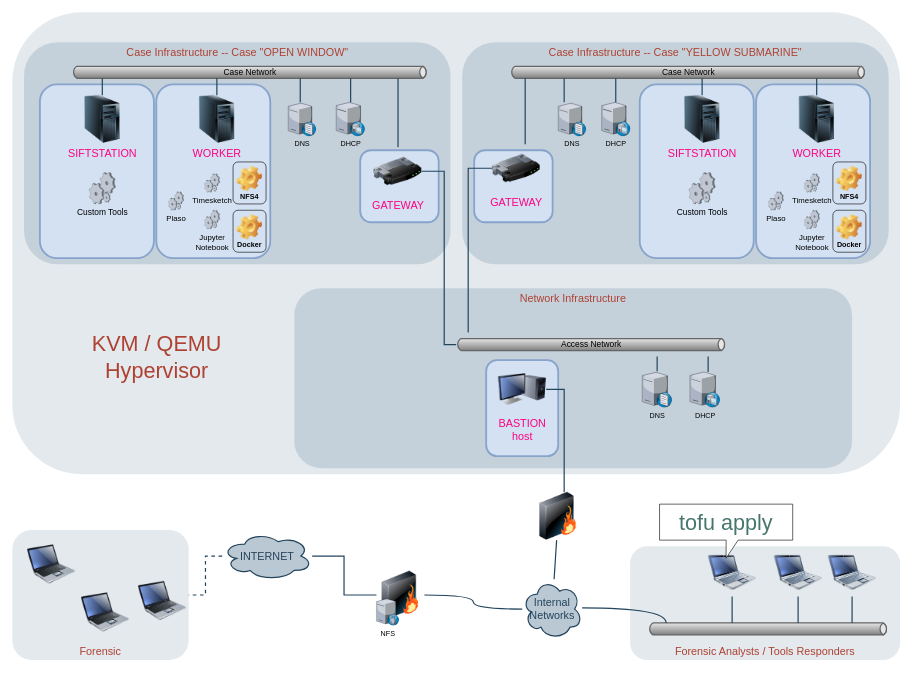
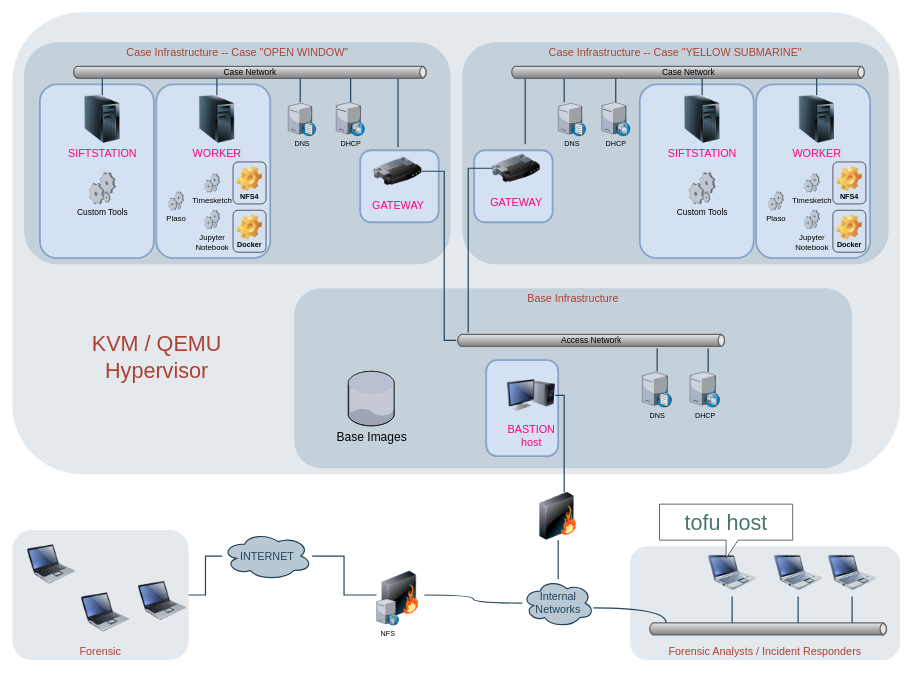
node "Network Infrastructure": label "Network Infrastructure" -> "Base Infrastructure"
node "Access Network": size 270x24 -> 270x16
node "BASTION host": moved (522, 389) -> (531, 395)
node "Base Images": added
node "tofu apply": label "tofu apply" -> "tofu host"
edge "INTERNET" -- "Forensic": style dashed -> solid
node "Internal Networks": size 60x60 -> 72x48
node "Forensic Analysts / Tools Responders": label "Forensic Analysts / Tools Responders" -> "Forensic Analysts / Incident Responders"
